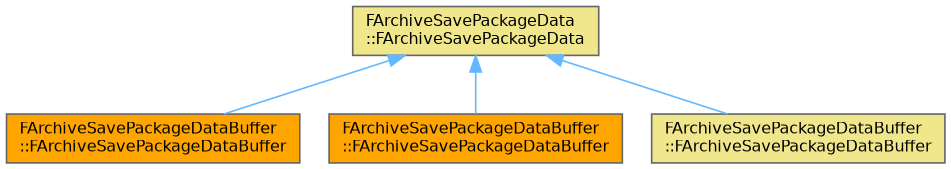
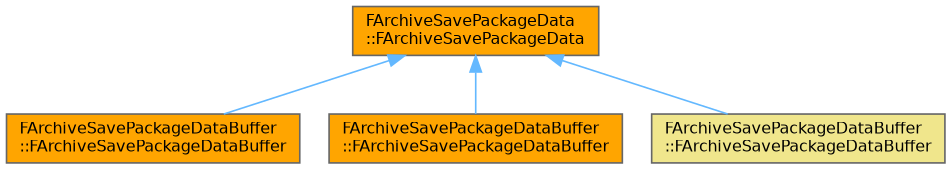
node "FArchiveSavePackageData ::FArchiveSavePackageData": fillcolor khaki -> orange
